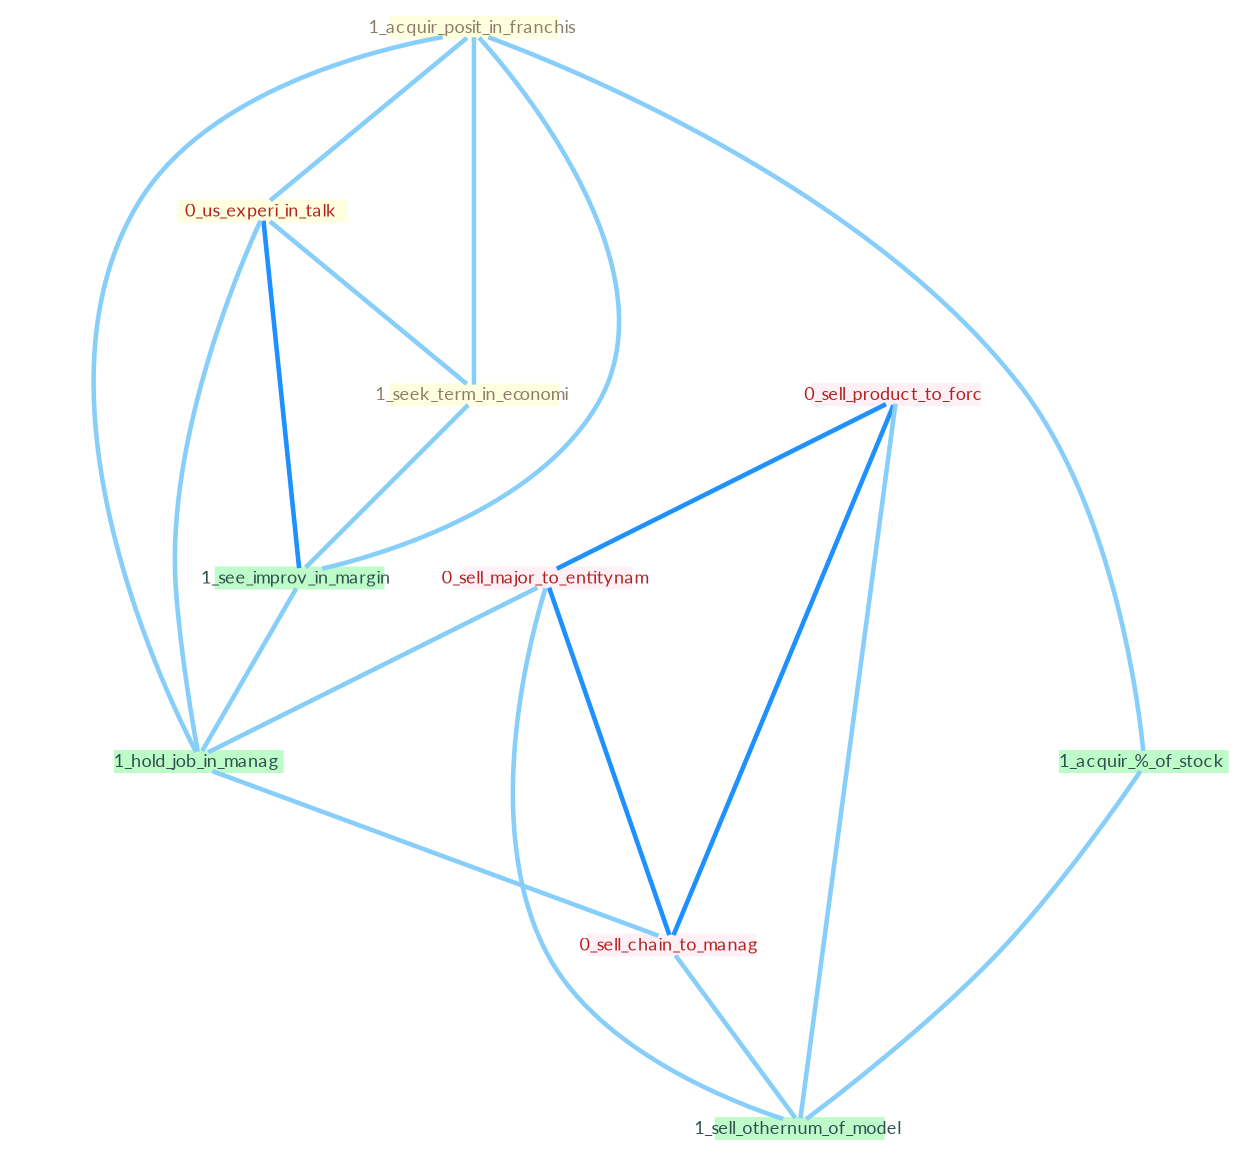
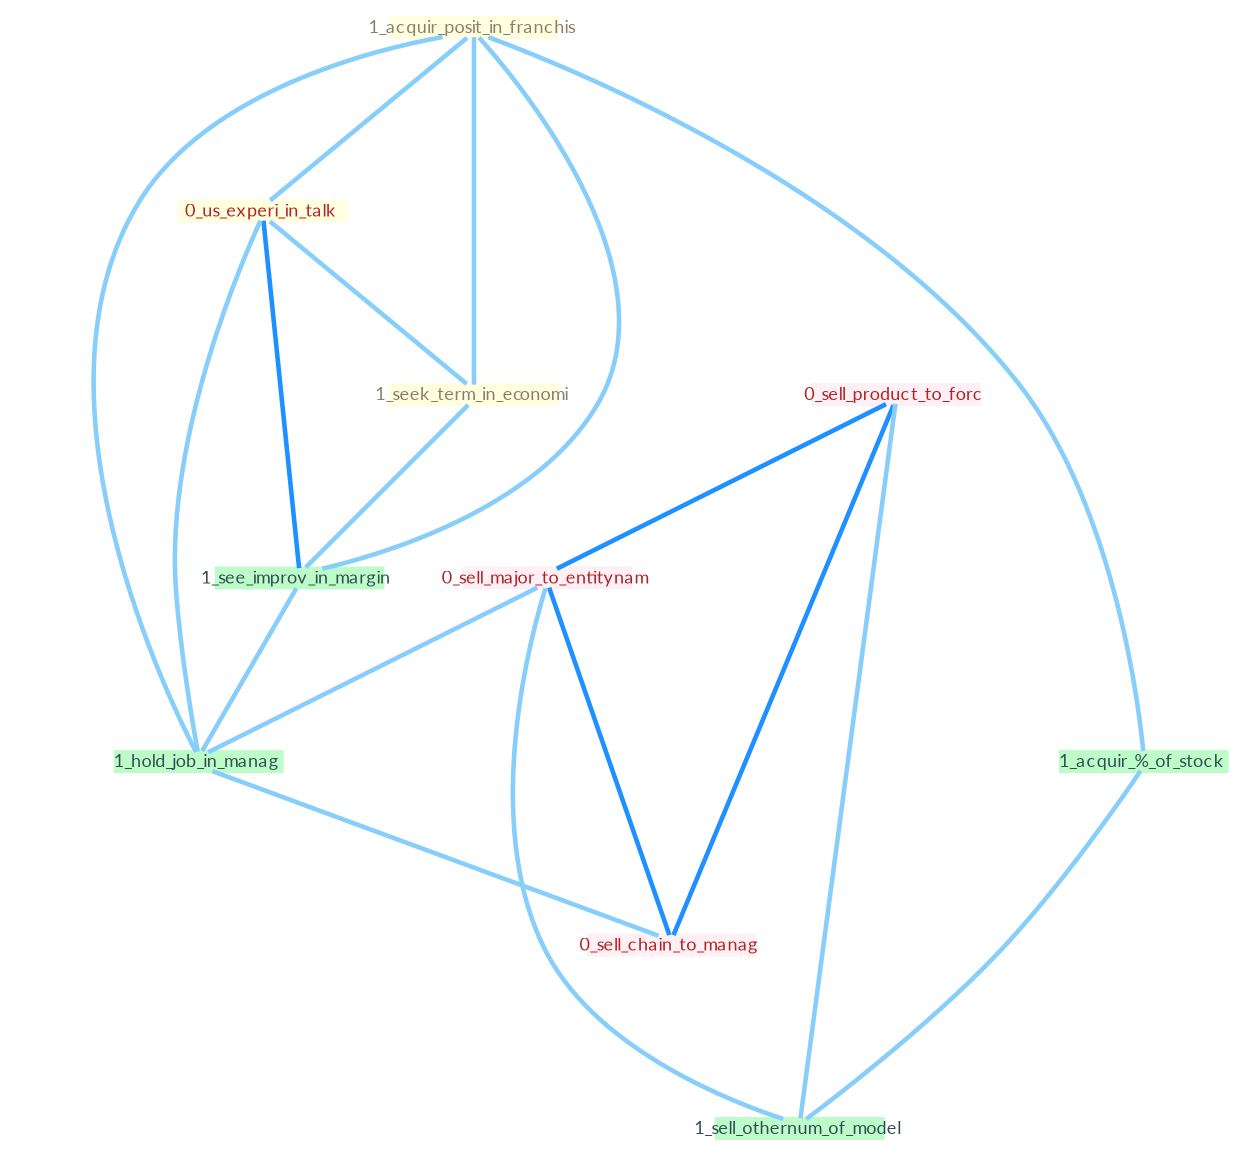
edge "0_sell_chain_to_manag" -- "1_sell_othernum_of_model": removed
